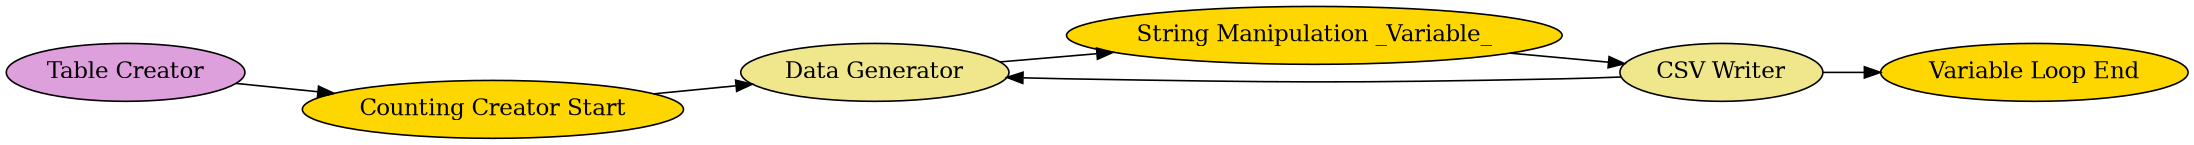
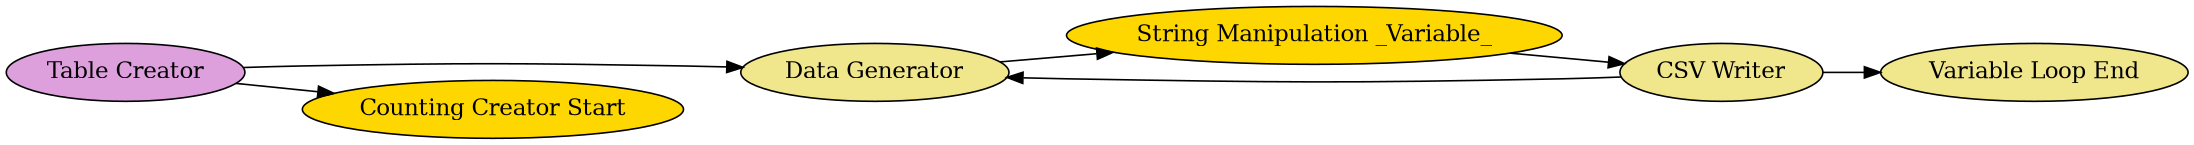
node "Variable Loop End": fillcolor gold -> khaki
edge "Counting Creator Start" -> "Data Generator": now "Table Creator" -> "Data Generator"
